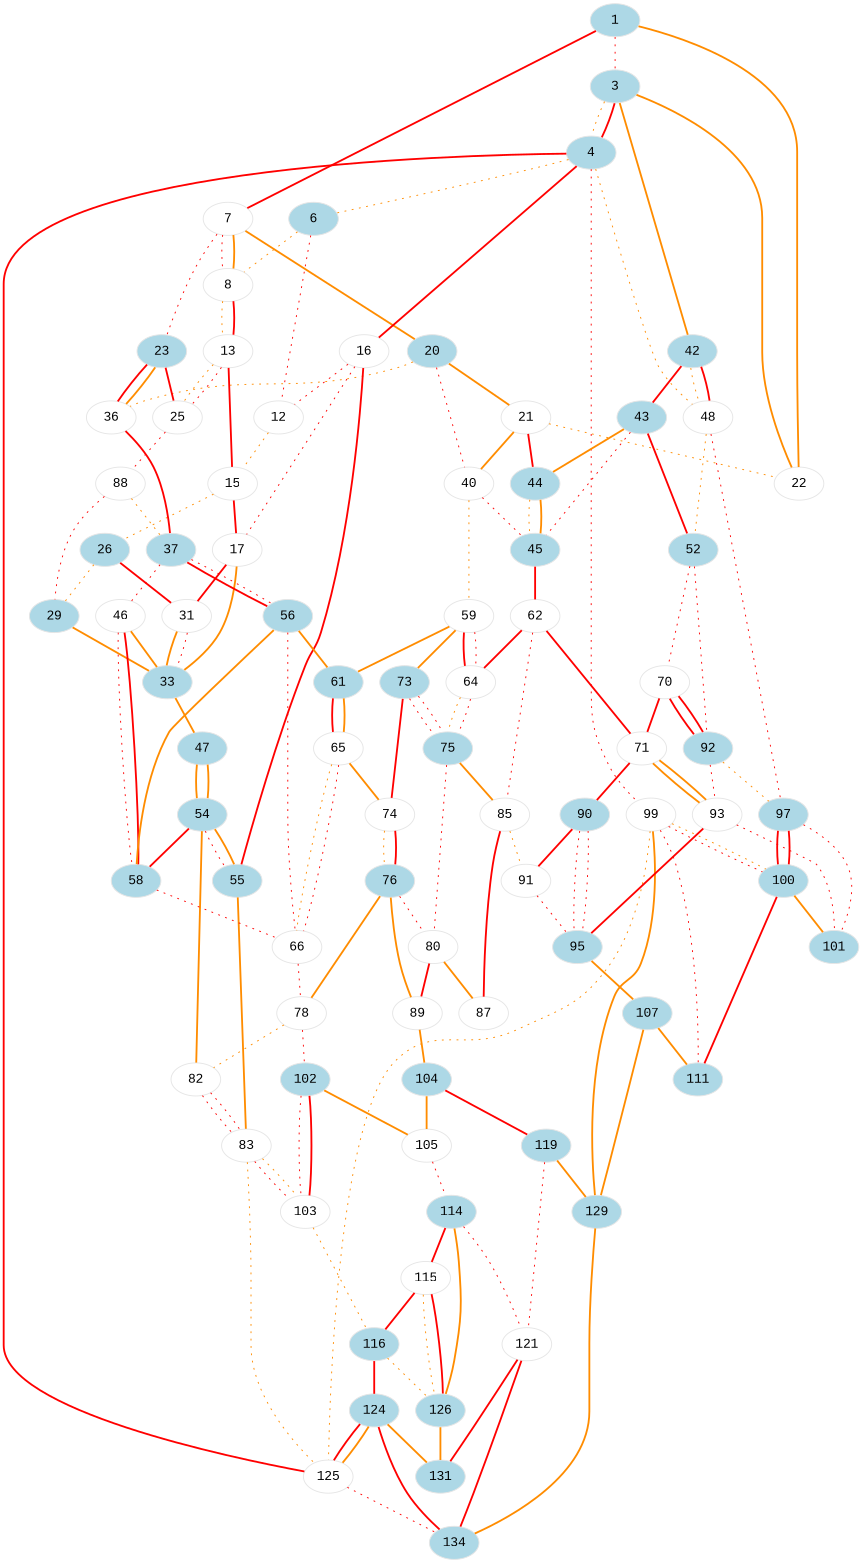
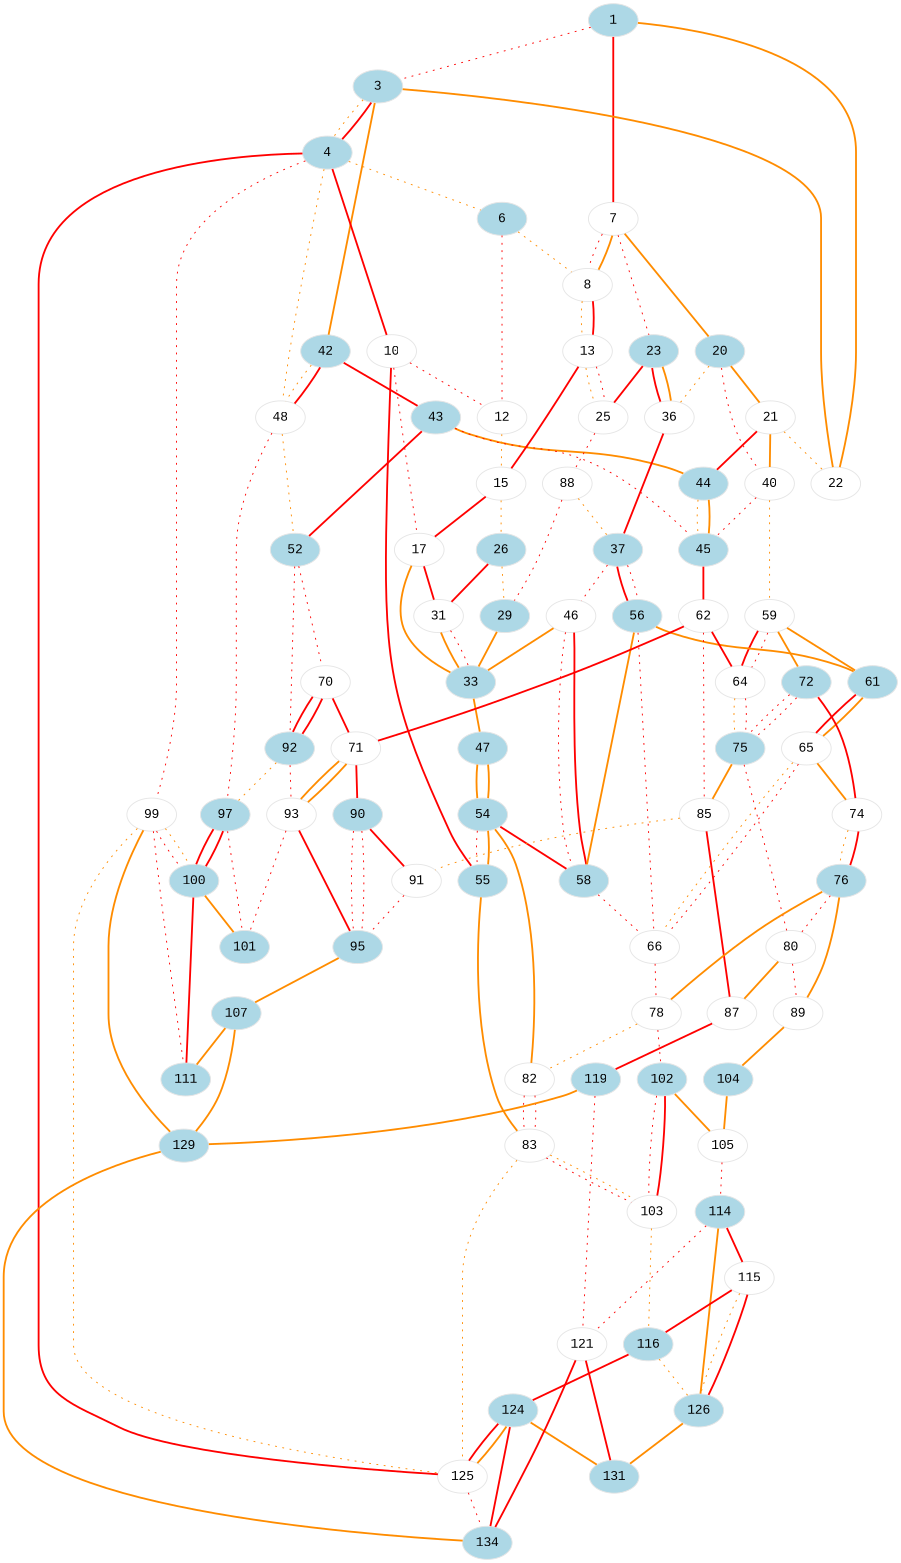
node "16": label "16" -> "10"
node "73": label "73" -> "72"
edge "80" -- "89": style bold -> dotted
edge "104" -- "119": now "87" -- "119"
